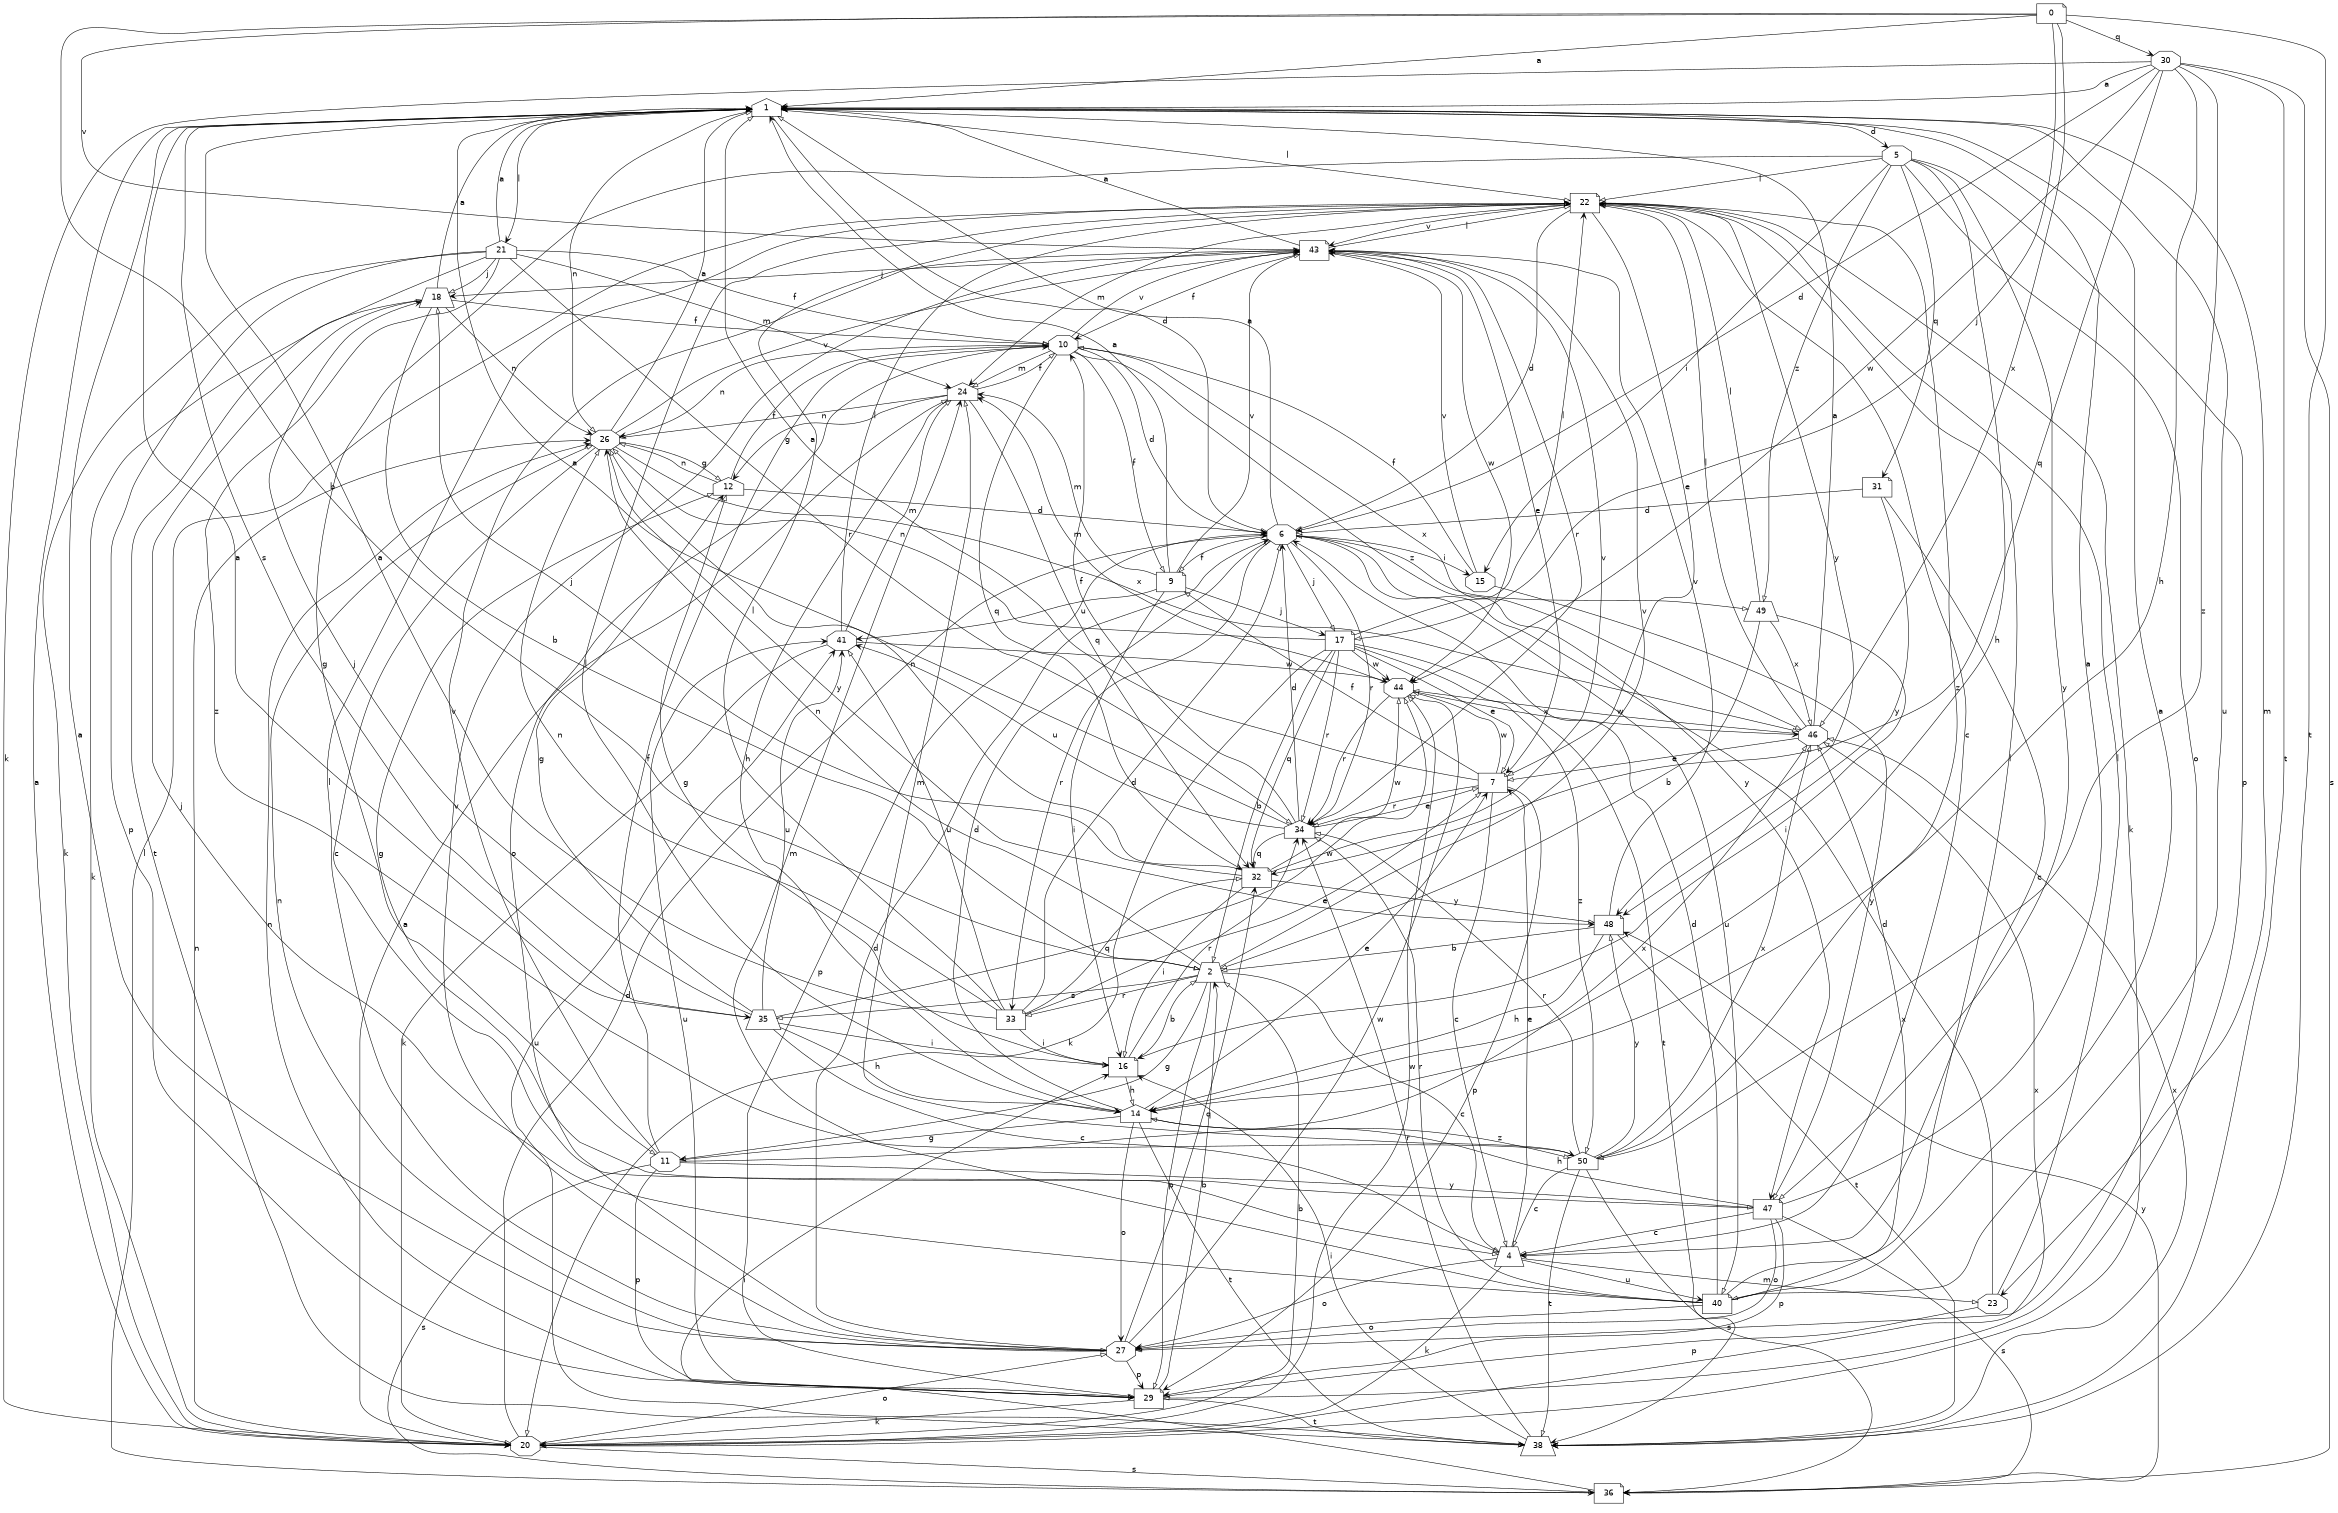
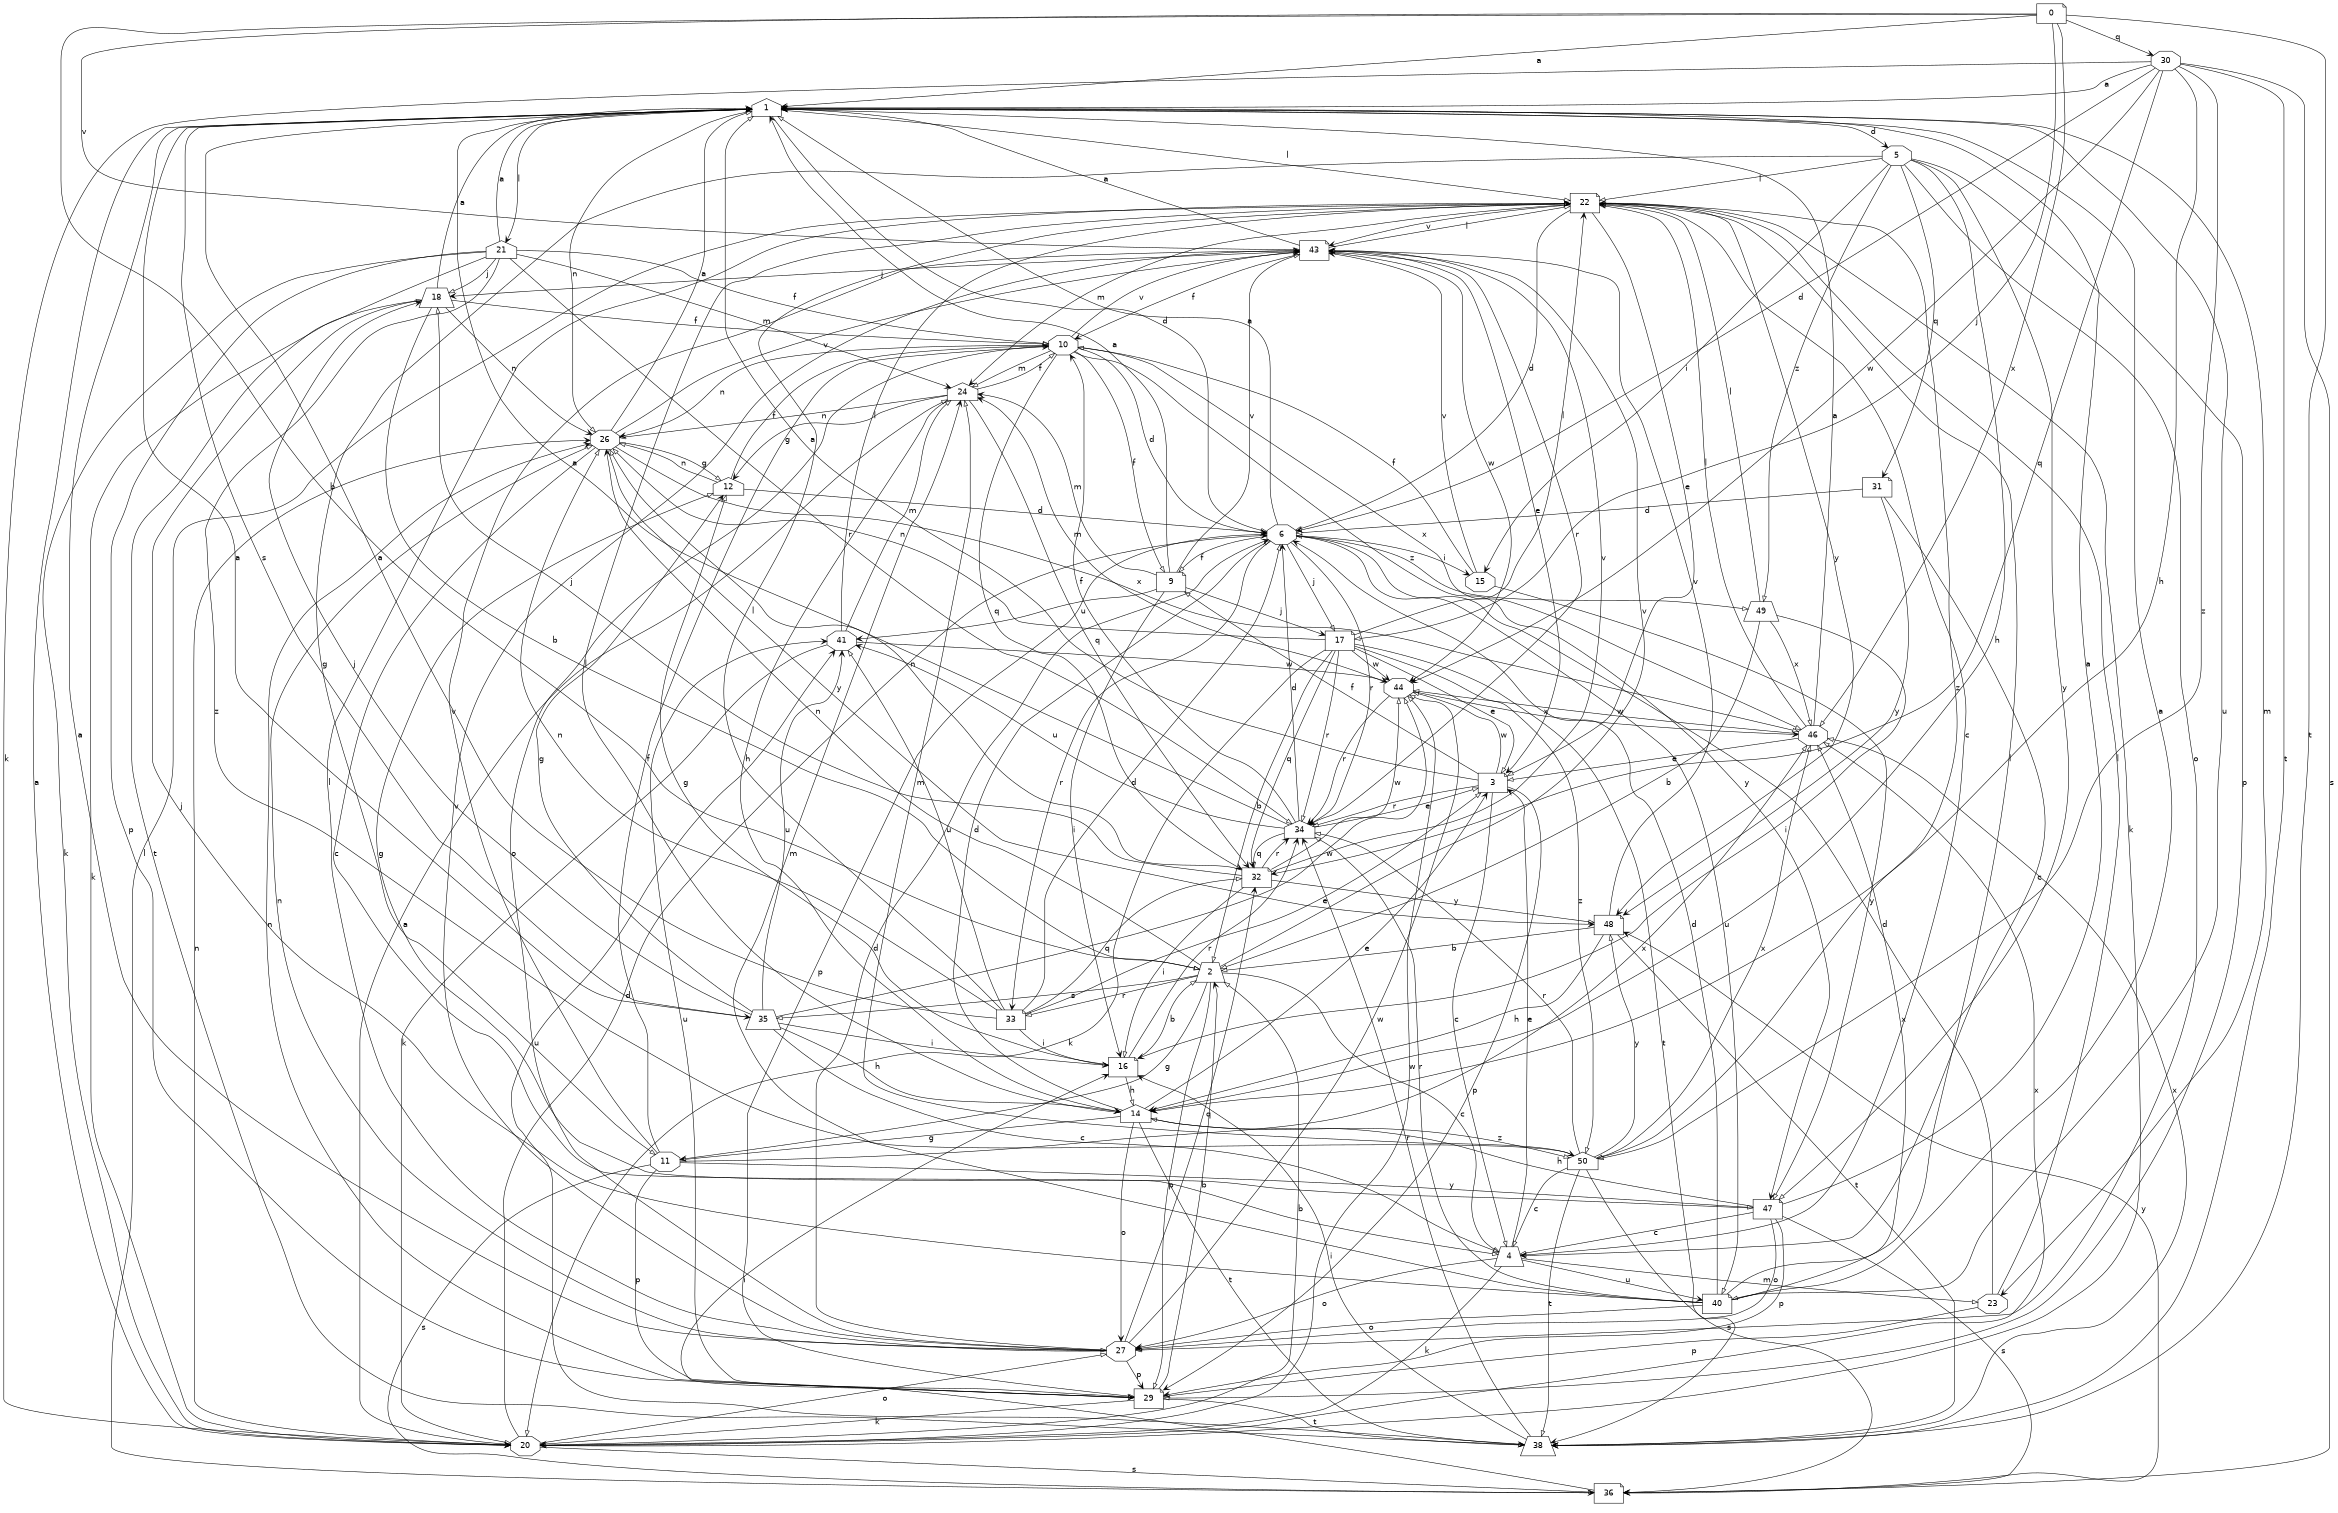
node "7": label "7" -> "3"
edge "32" -> "34": added, label "r"
